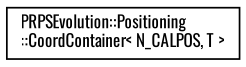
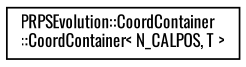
node "PRPSEvolution::Positioning ::CoordContainer< N_CALPOS, T >": label "PRPSEvolution::Positioning ::CoordContainer< N_CALPOS, T >" -> "PRPSEvolution::CoordContainer ::CoordContainer< N_CALPOS, T >"
